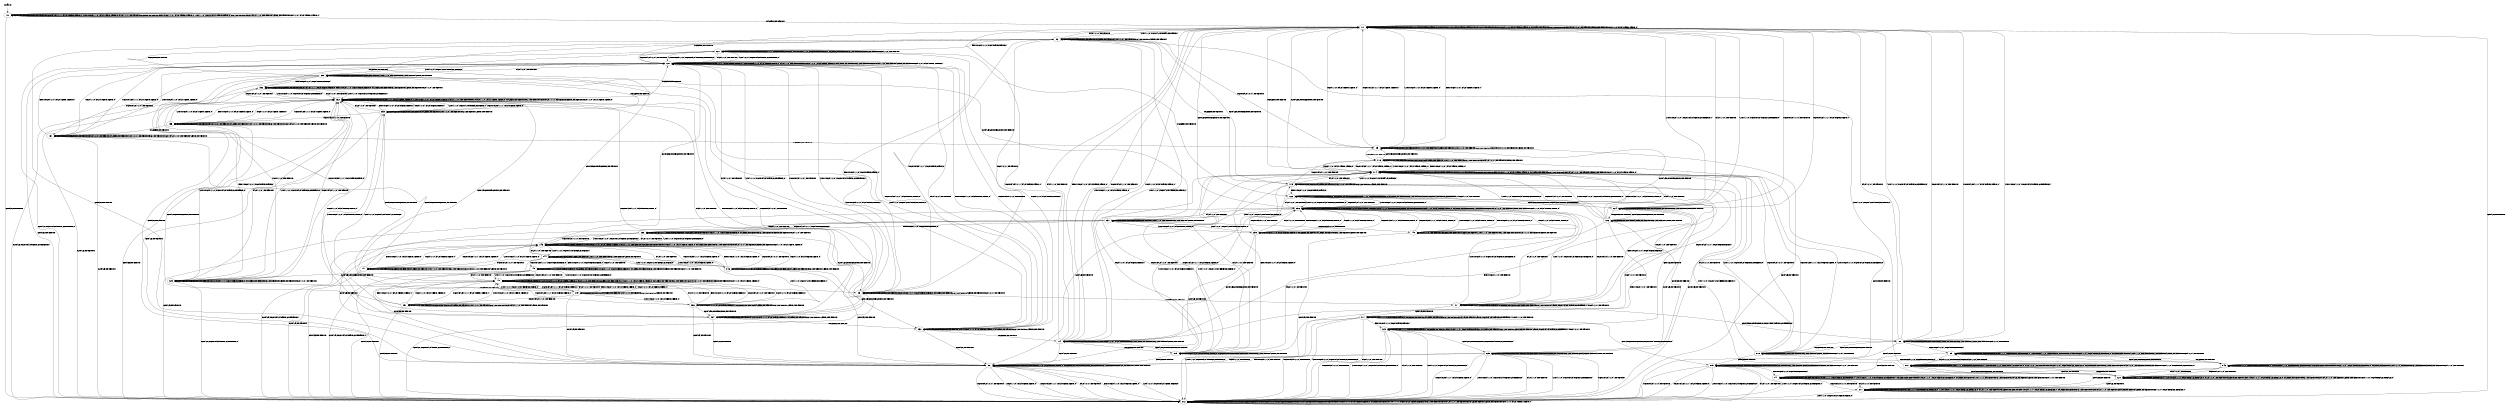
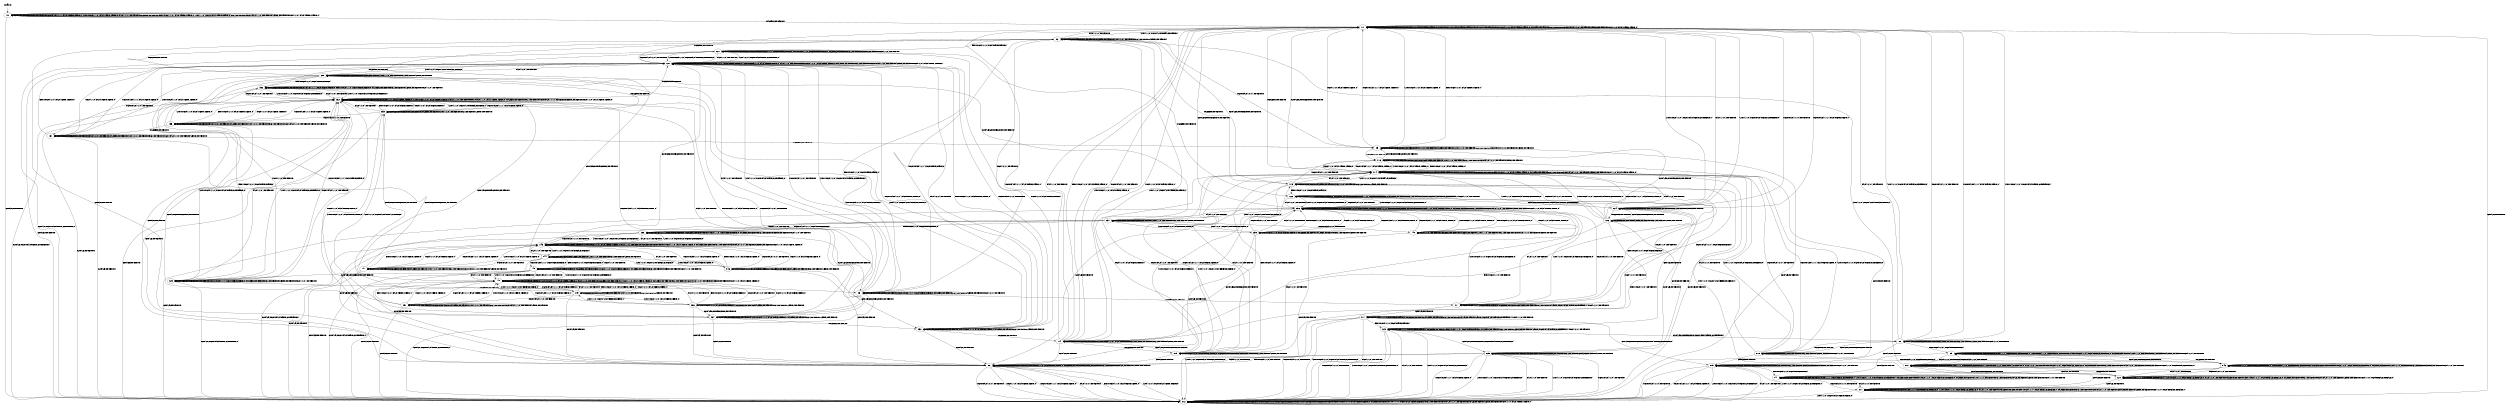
edge "s50" -> "s44": now "s50" -> "s49"
edge "s7" -> "s8": now "s23" -> "s8"
